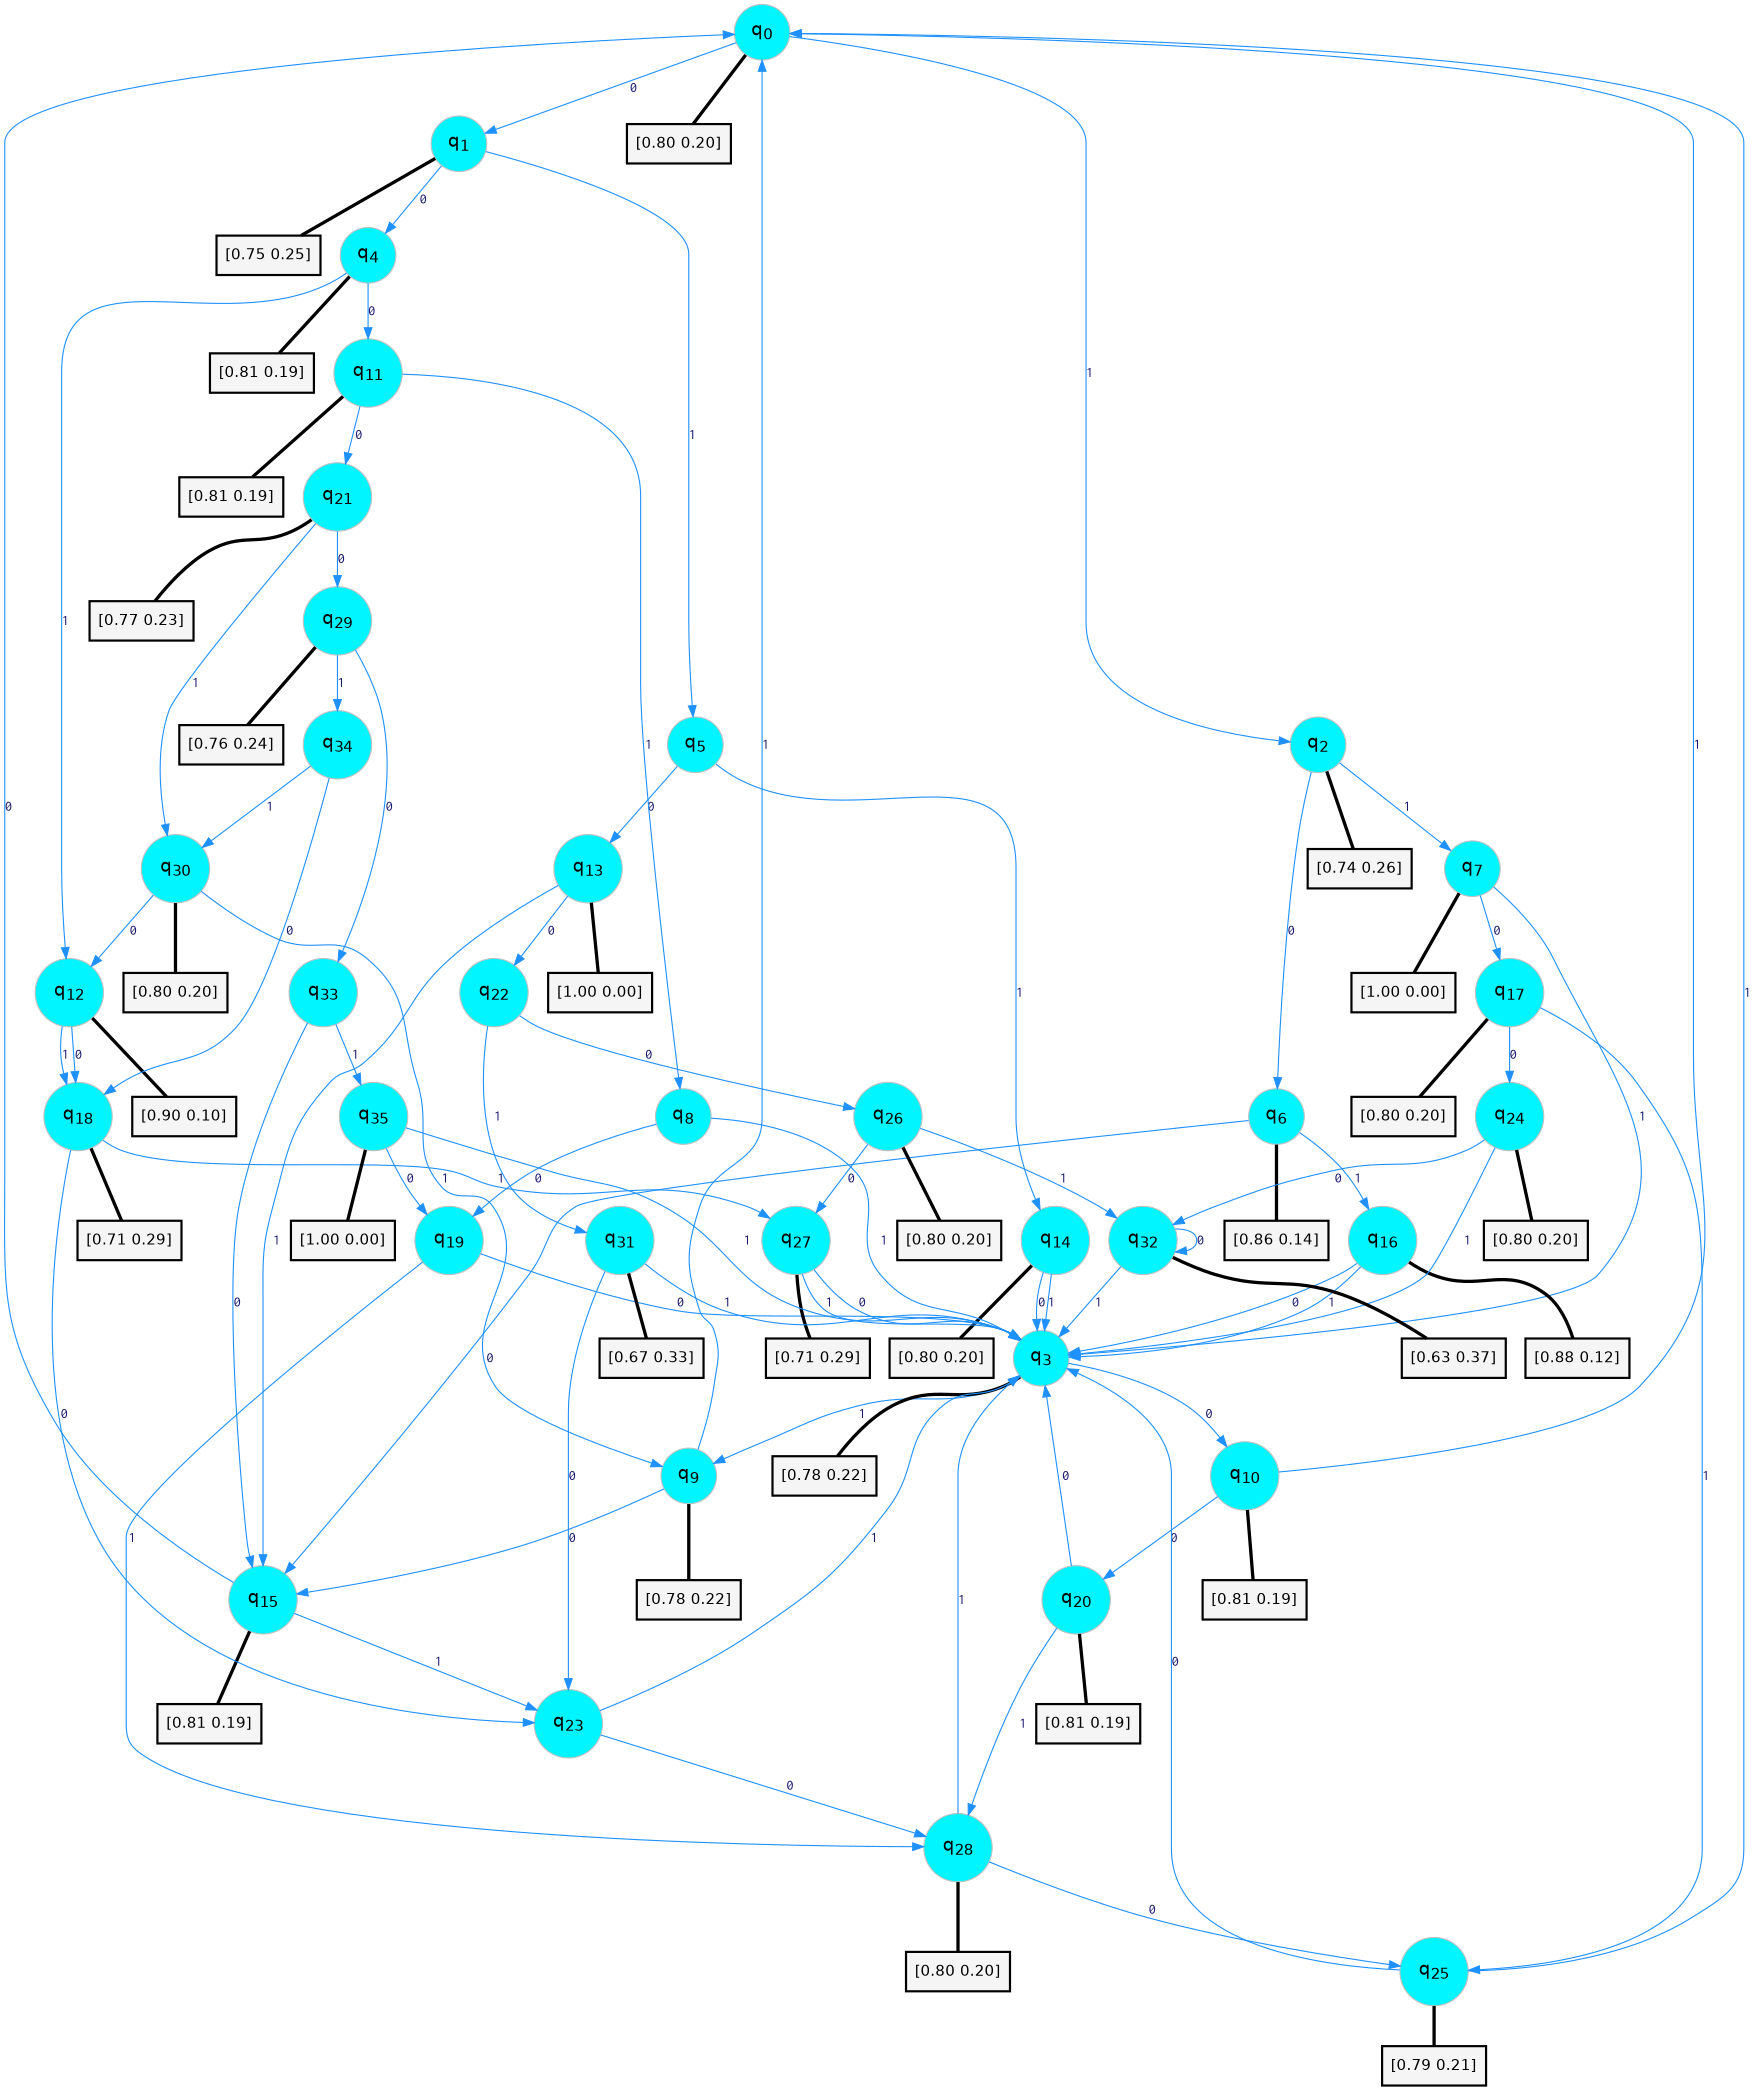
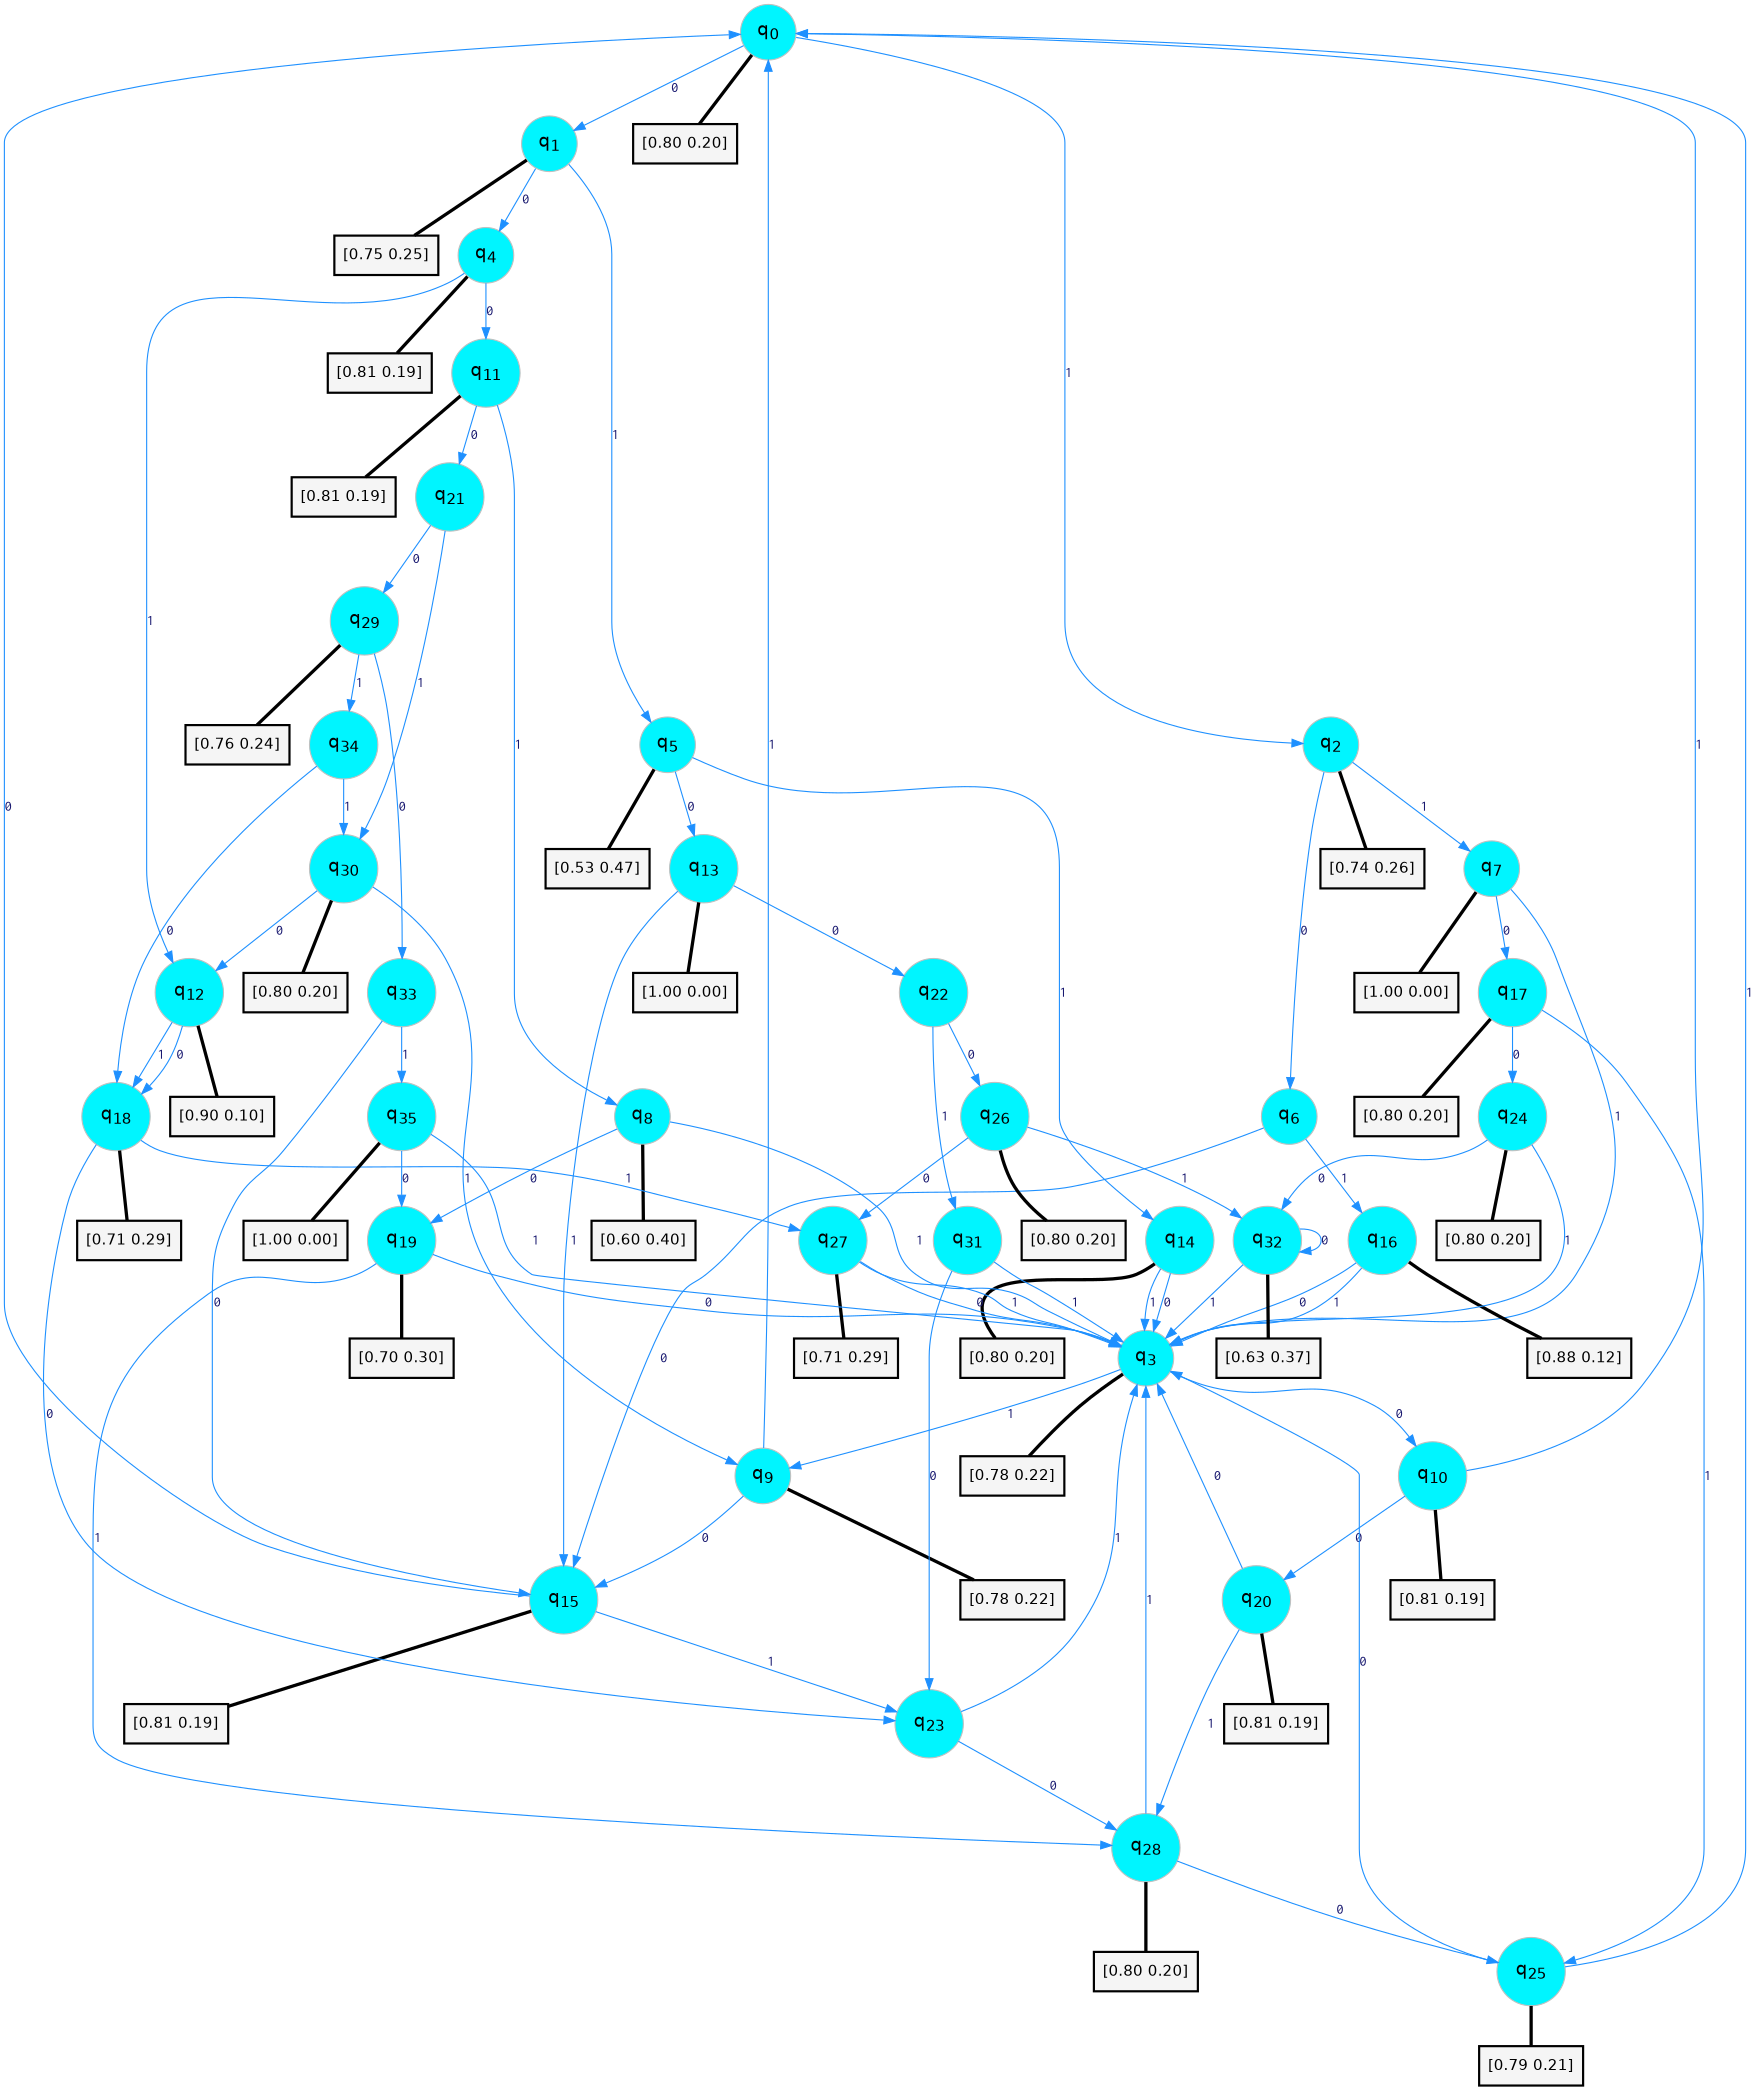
node "[0.77 0.23]": removed
node "[0.53 0.47]": added
node "[0.60 0.40]": added
node "[0.86 0.14]": removed
node "[0.70 0.30]": added
node "[0.67 0.33]": removed
